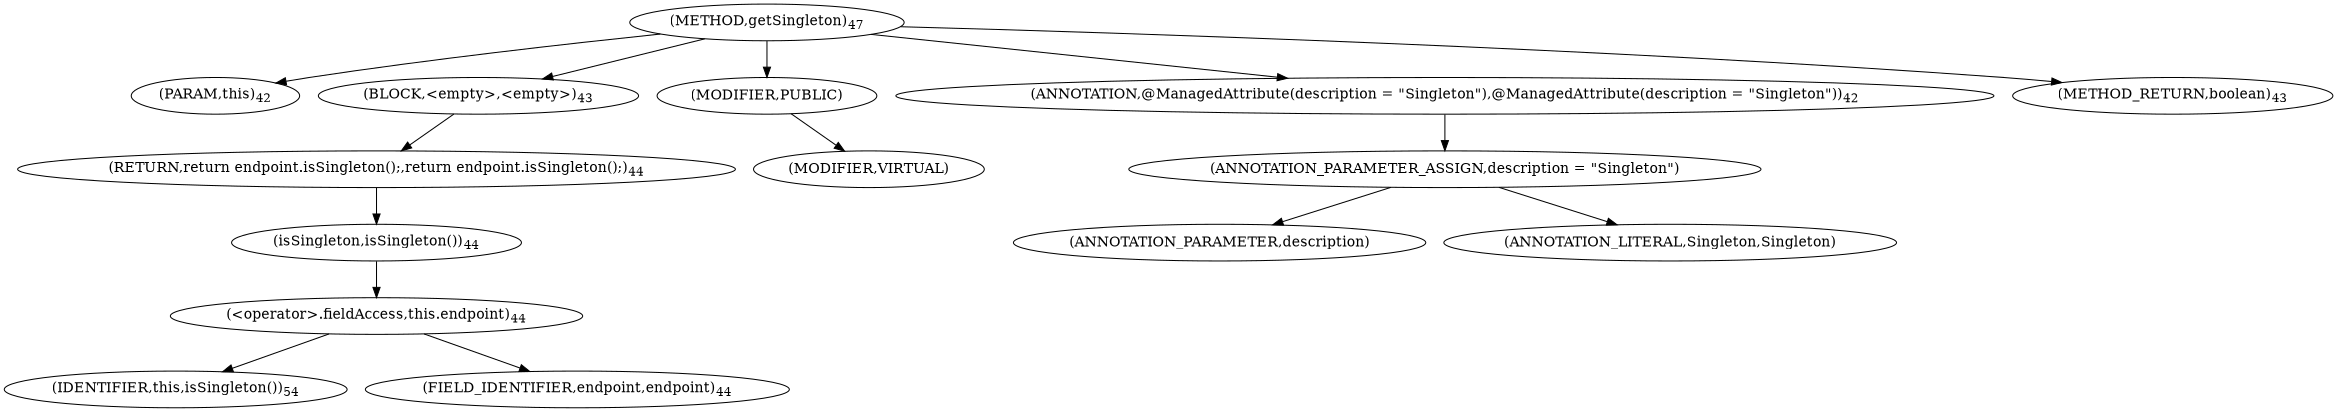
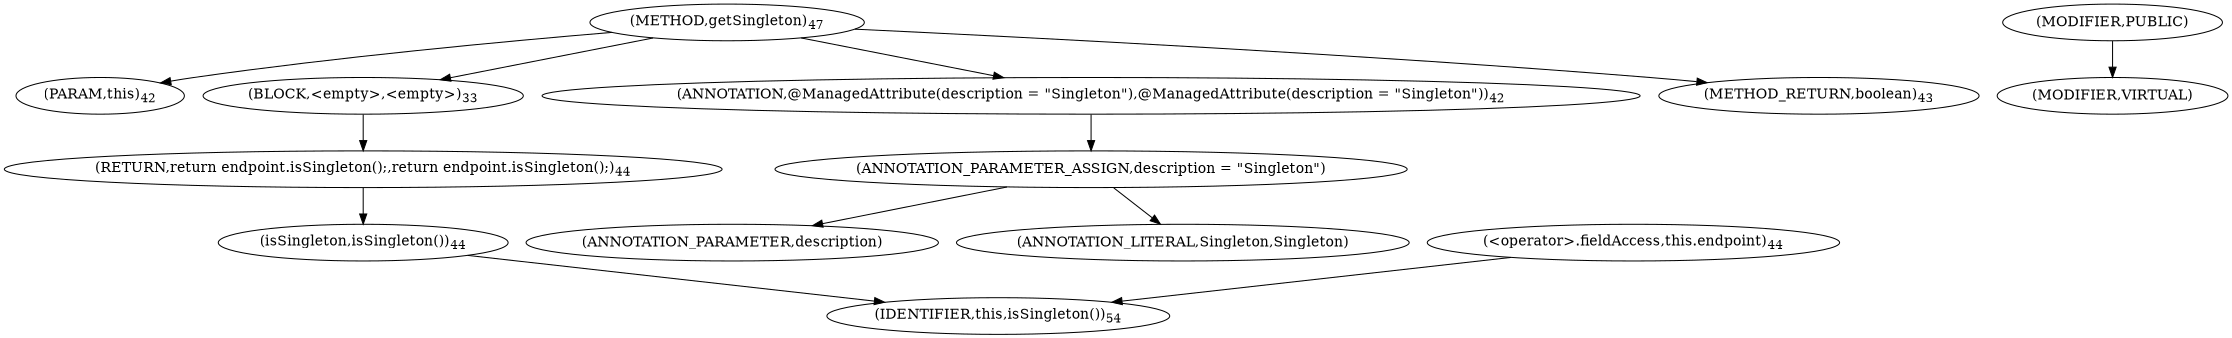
edge "(METHOD,getSingleton)" -> "(MODIFIER,PUBLIC)": removed
node "(BLOCK,<empty>,<empty>)": text "43" -> "33"
edge "(isSingleton,isSingleton())" -> "(<operator>.fieldAccess,this.endpoint)": now "(isSingleton,isSingleton())" -> "(IDENTIFIER,this,isSingleton())"
node "(FIELD_IDENTIFIER,endpoint,endpoint)": removed
